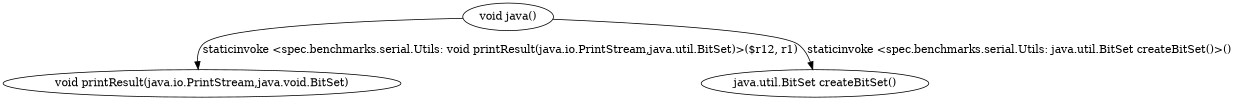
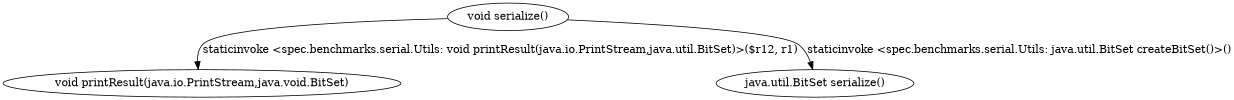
node "void java()": label "void java()" -> "void serialize()"
node "java.util.BitSet createBitSet()": label "java.util.BitSet createBitSet()" -> "java.util.BitSet serialize()"
